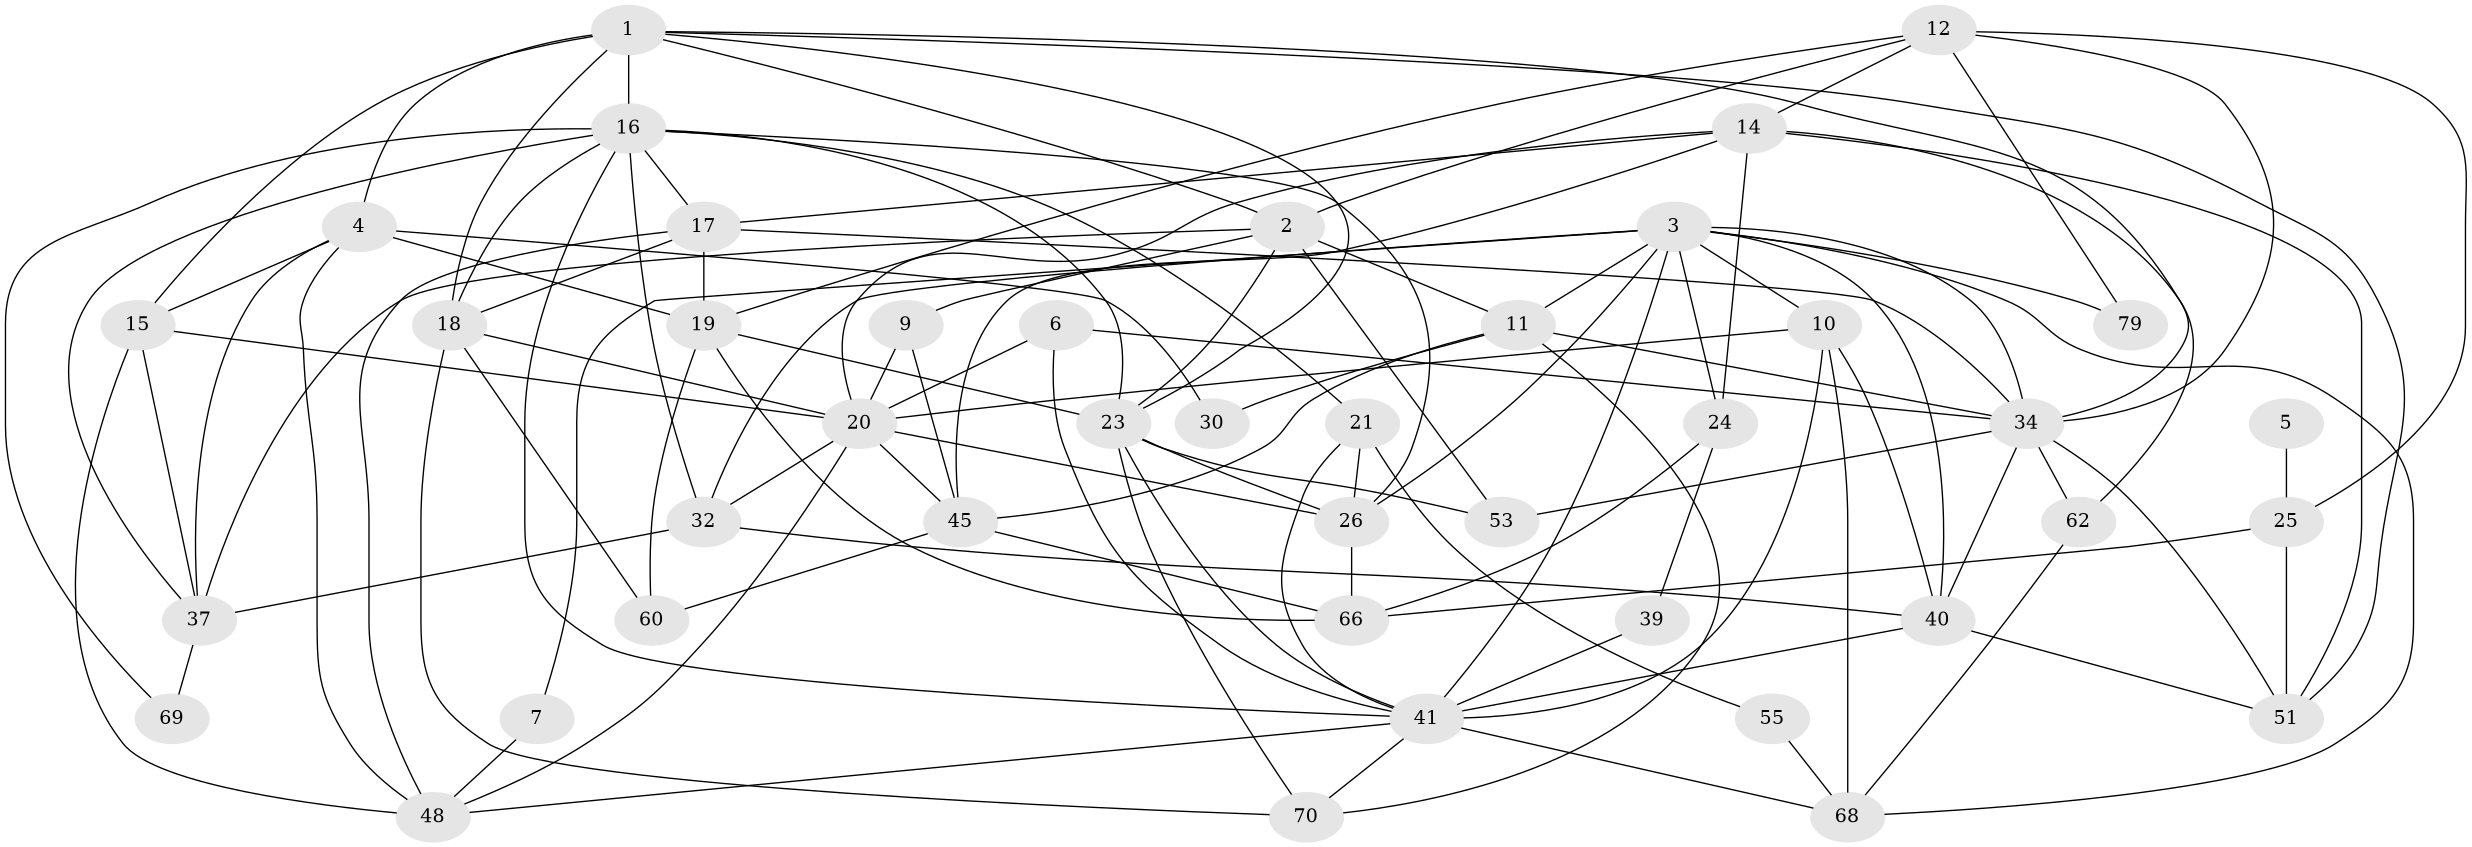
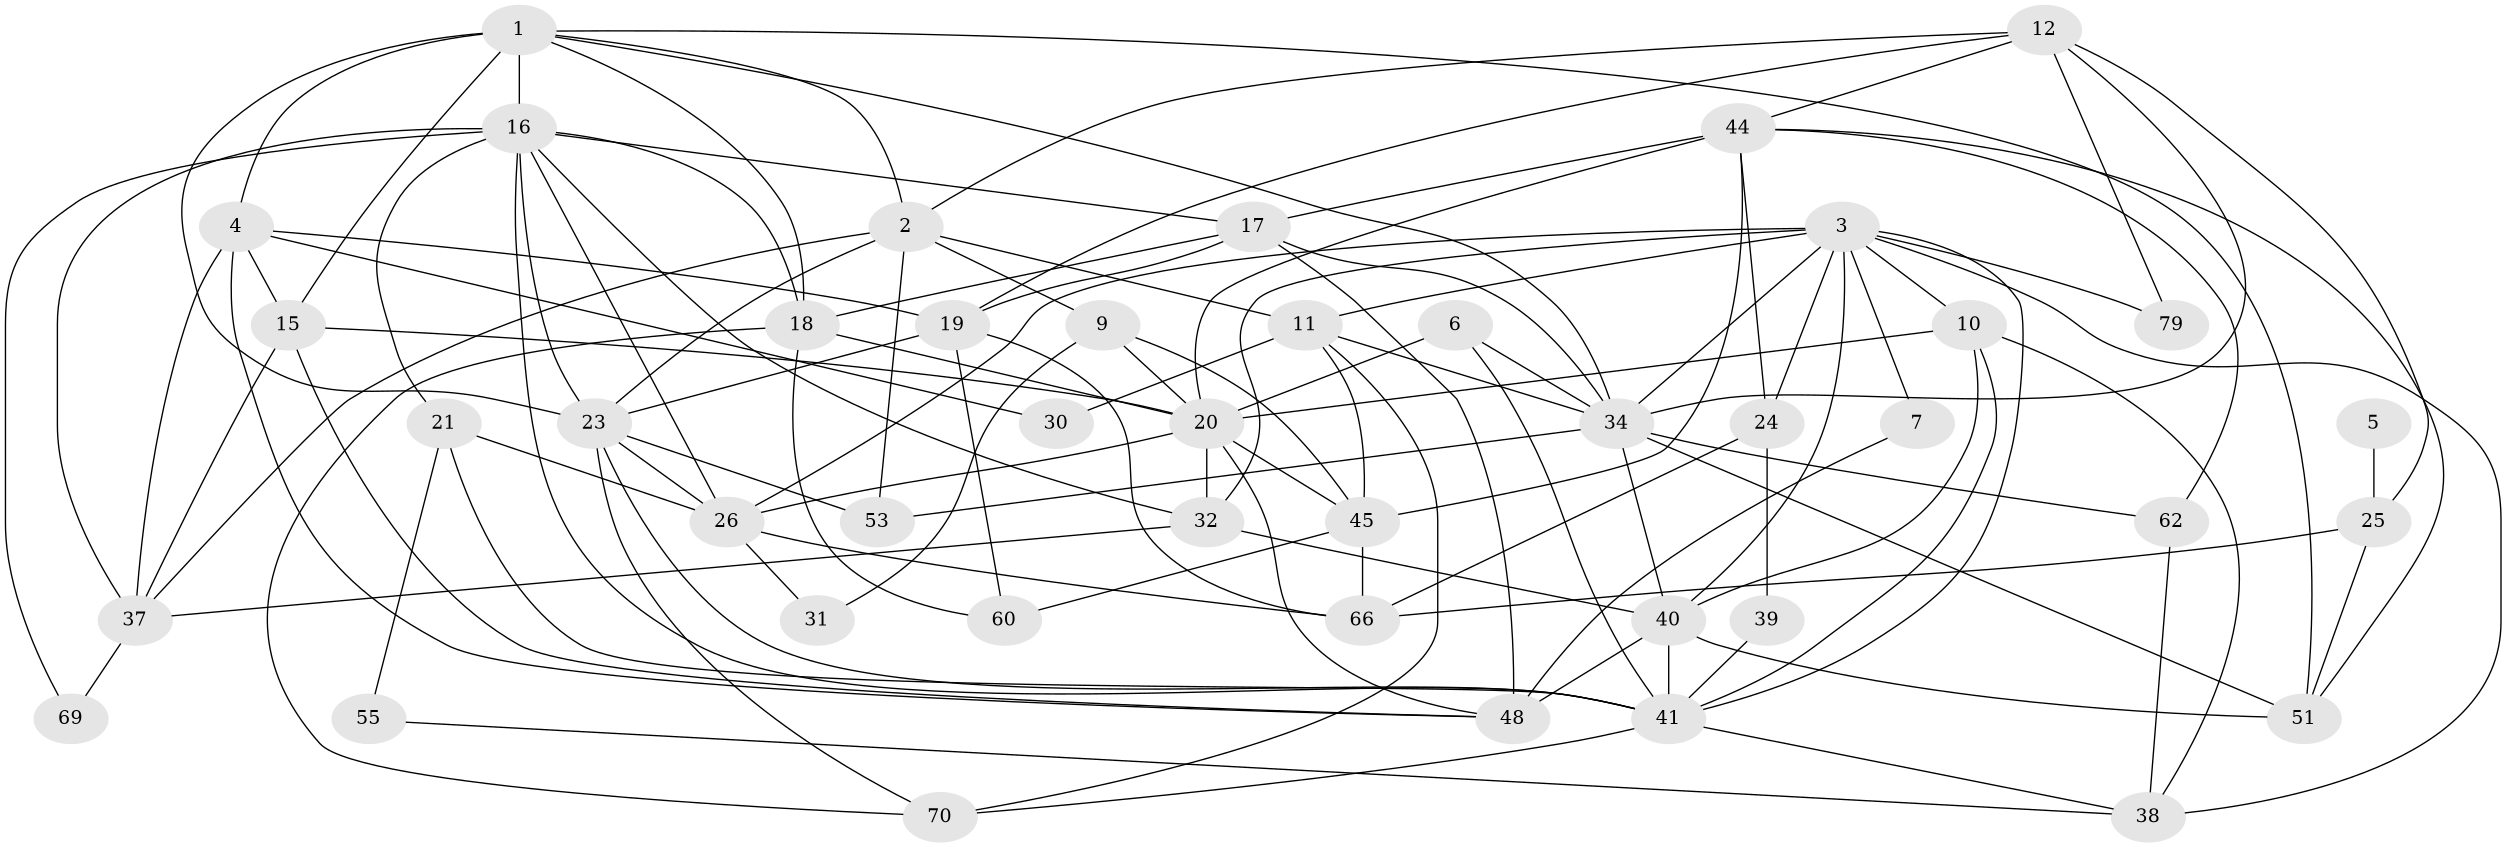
node "14": label "14" -> "44"
node "31": added
edge "41" -- "48": now "40" -- "48"
node "68": label "68" -> "38"
